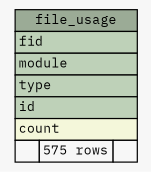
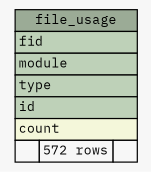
node "file_usage": text "575 rows" -> "572 rows"
